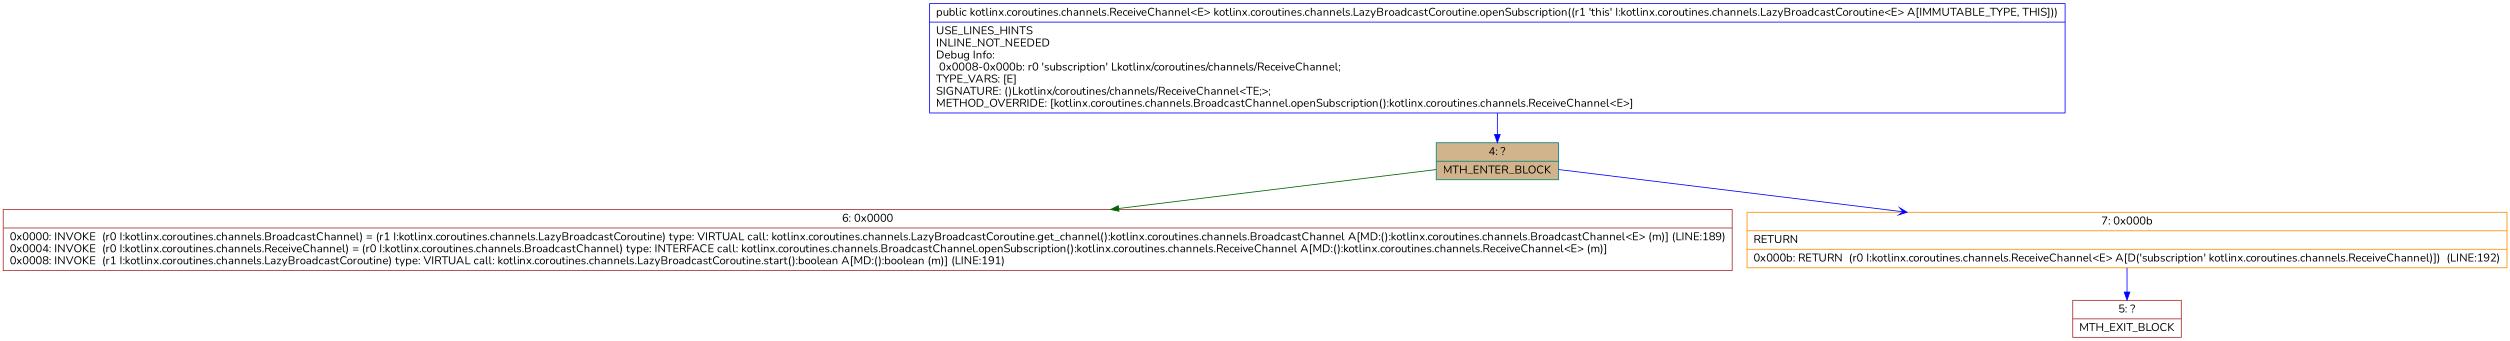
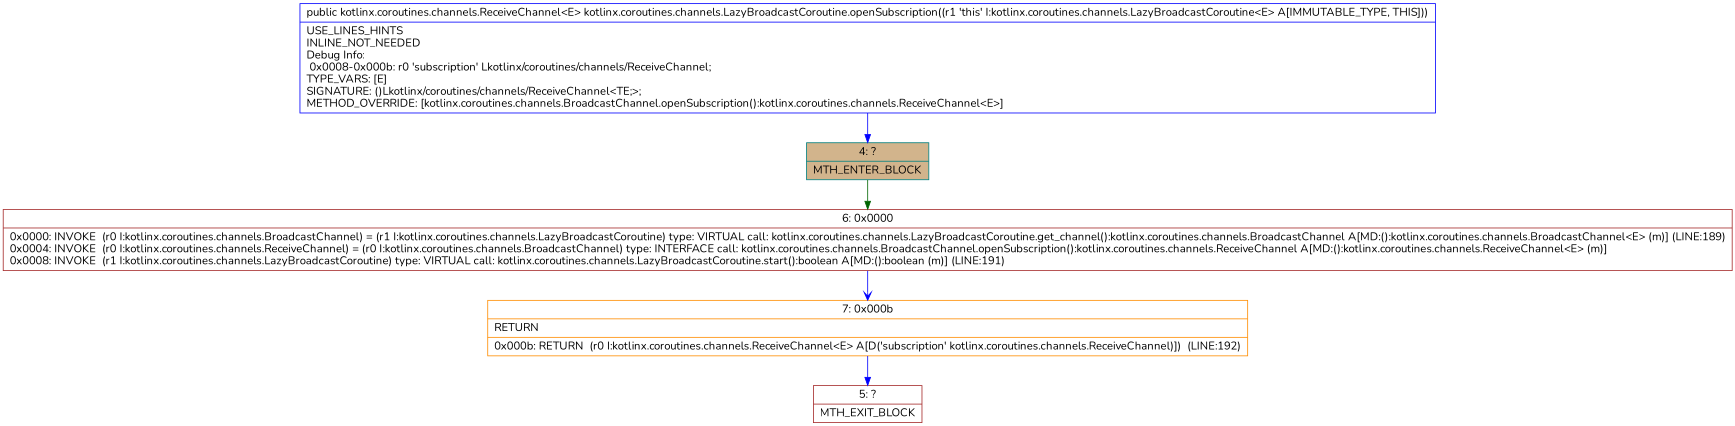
edge "4: ?" -> "7: 0x000b": now "6: 0x0000" -> "7: 0x000b"
